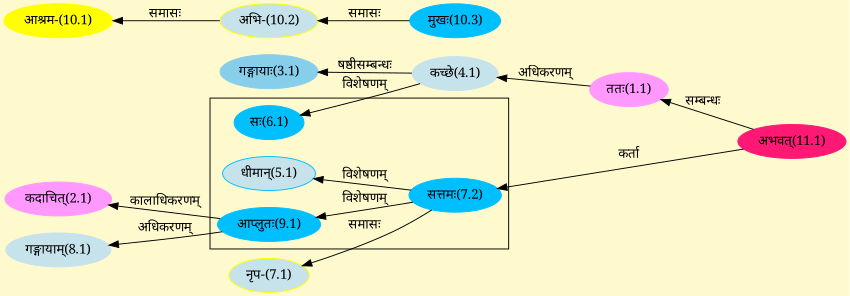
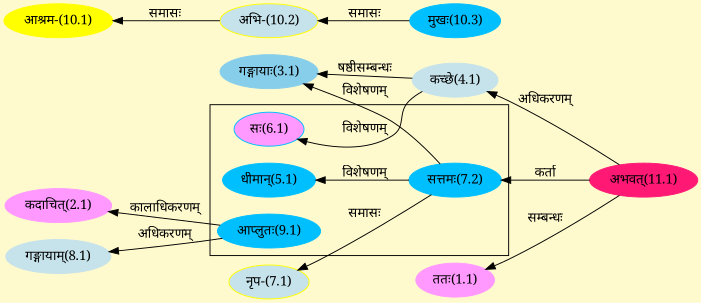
edge "ततः(1.1)" -> "कच्छे(4.1)": now "अभवत्(11.1)" -> "कच्छे(4.1)"
node "सः(6.1)": fillcolor #00bfff -> #ff99ff
node "धीमान्(5.1)": fillcolor #c6e2eb -> #00bfff
edge "सत्तमः(7.2)" -> "आप्लुतः(9.1)": now "सत्तमः(7.2)" -> "गङ्गायाः(3.1)"
